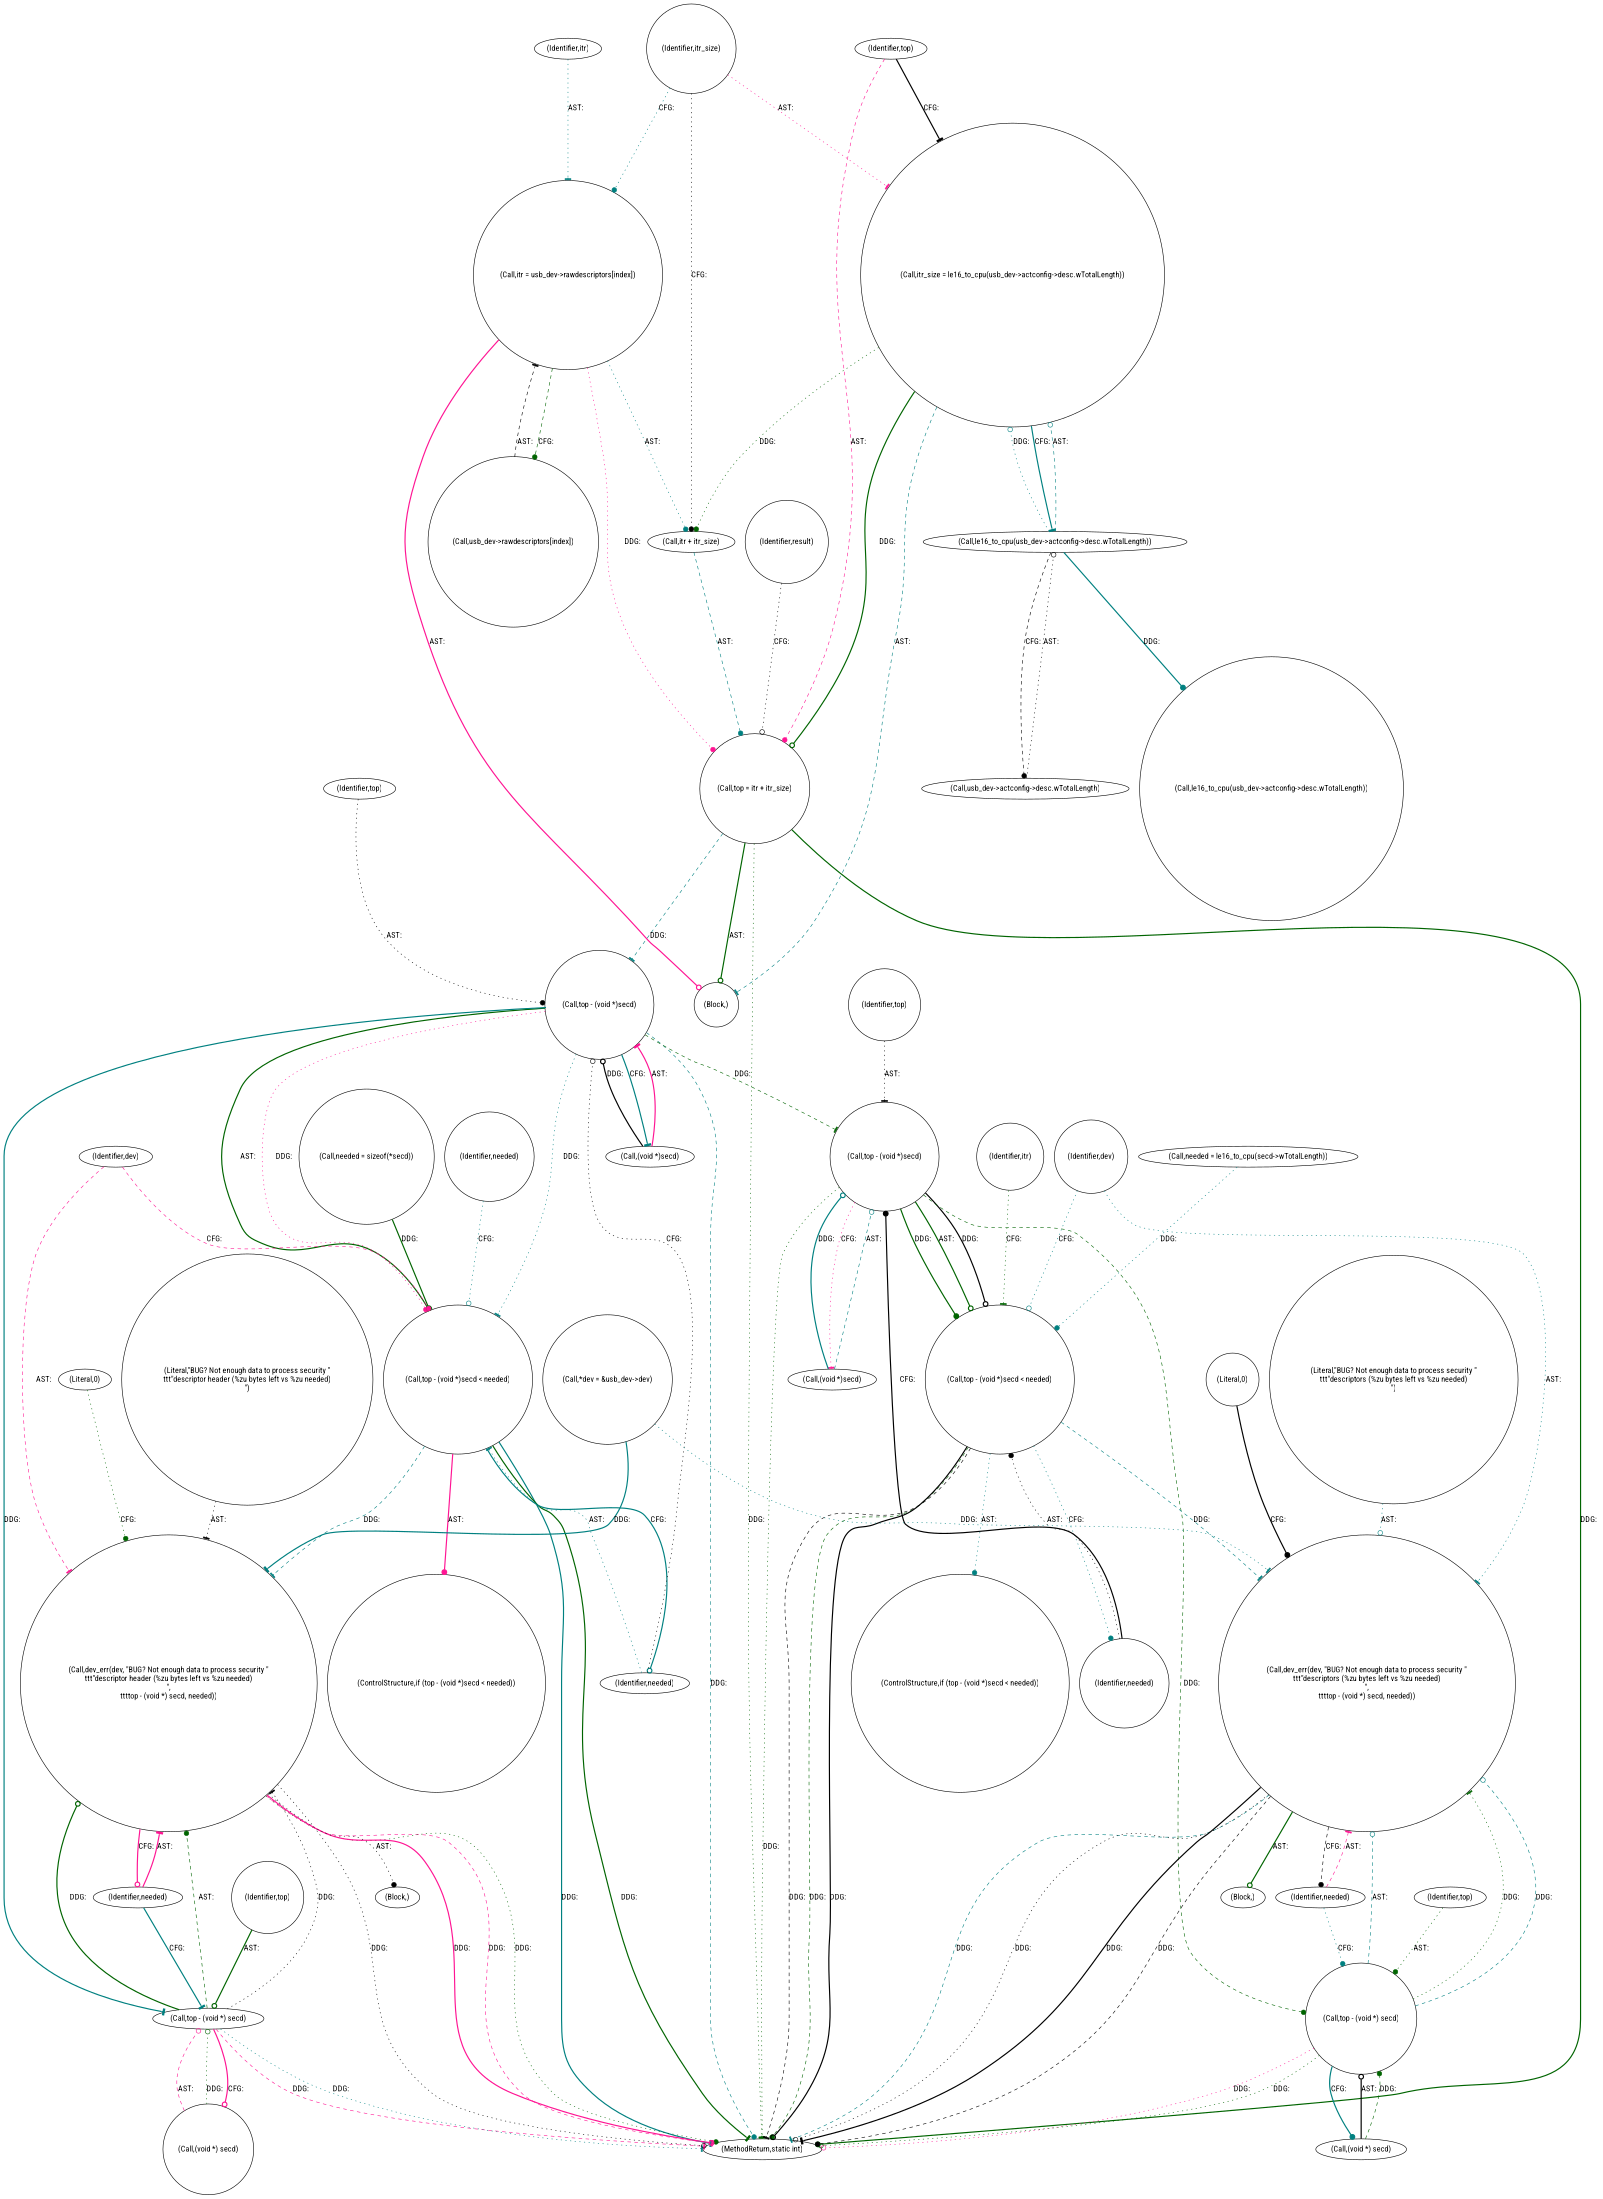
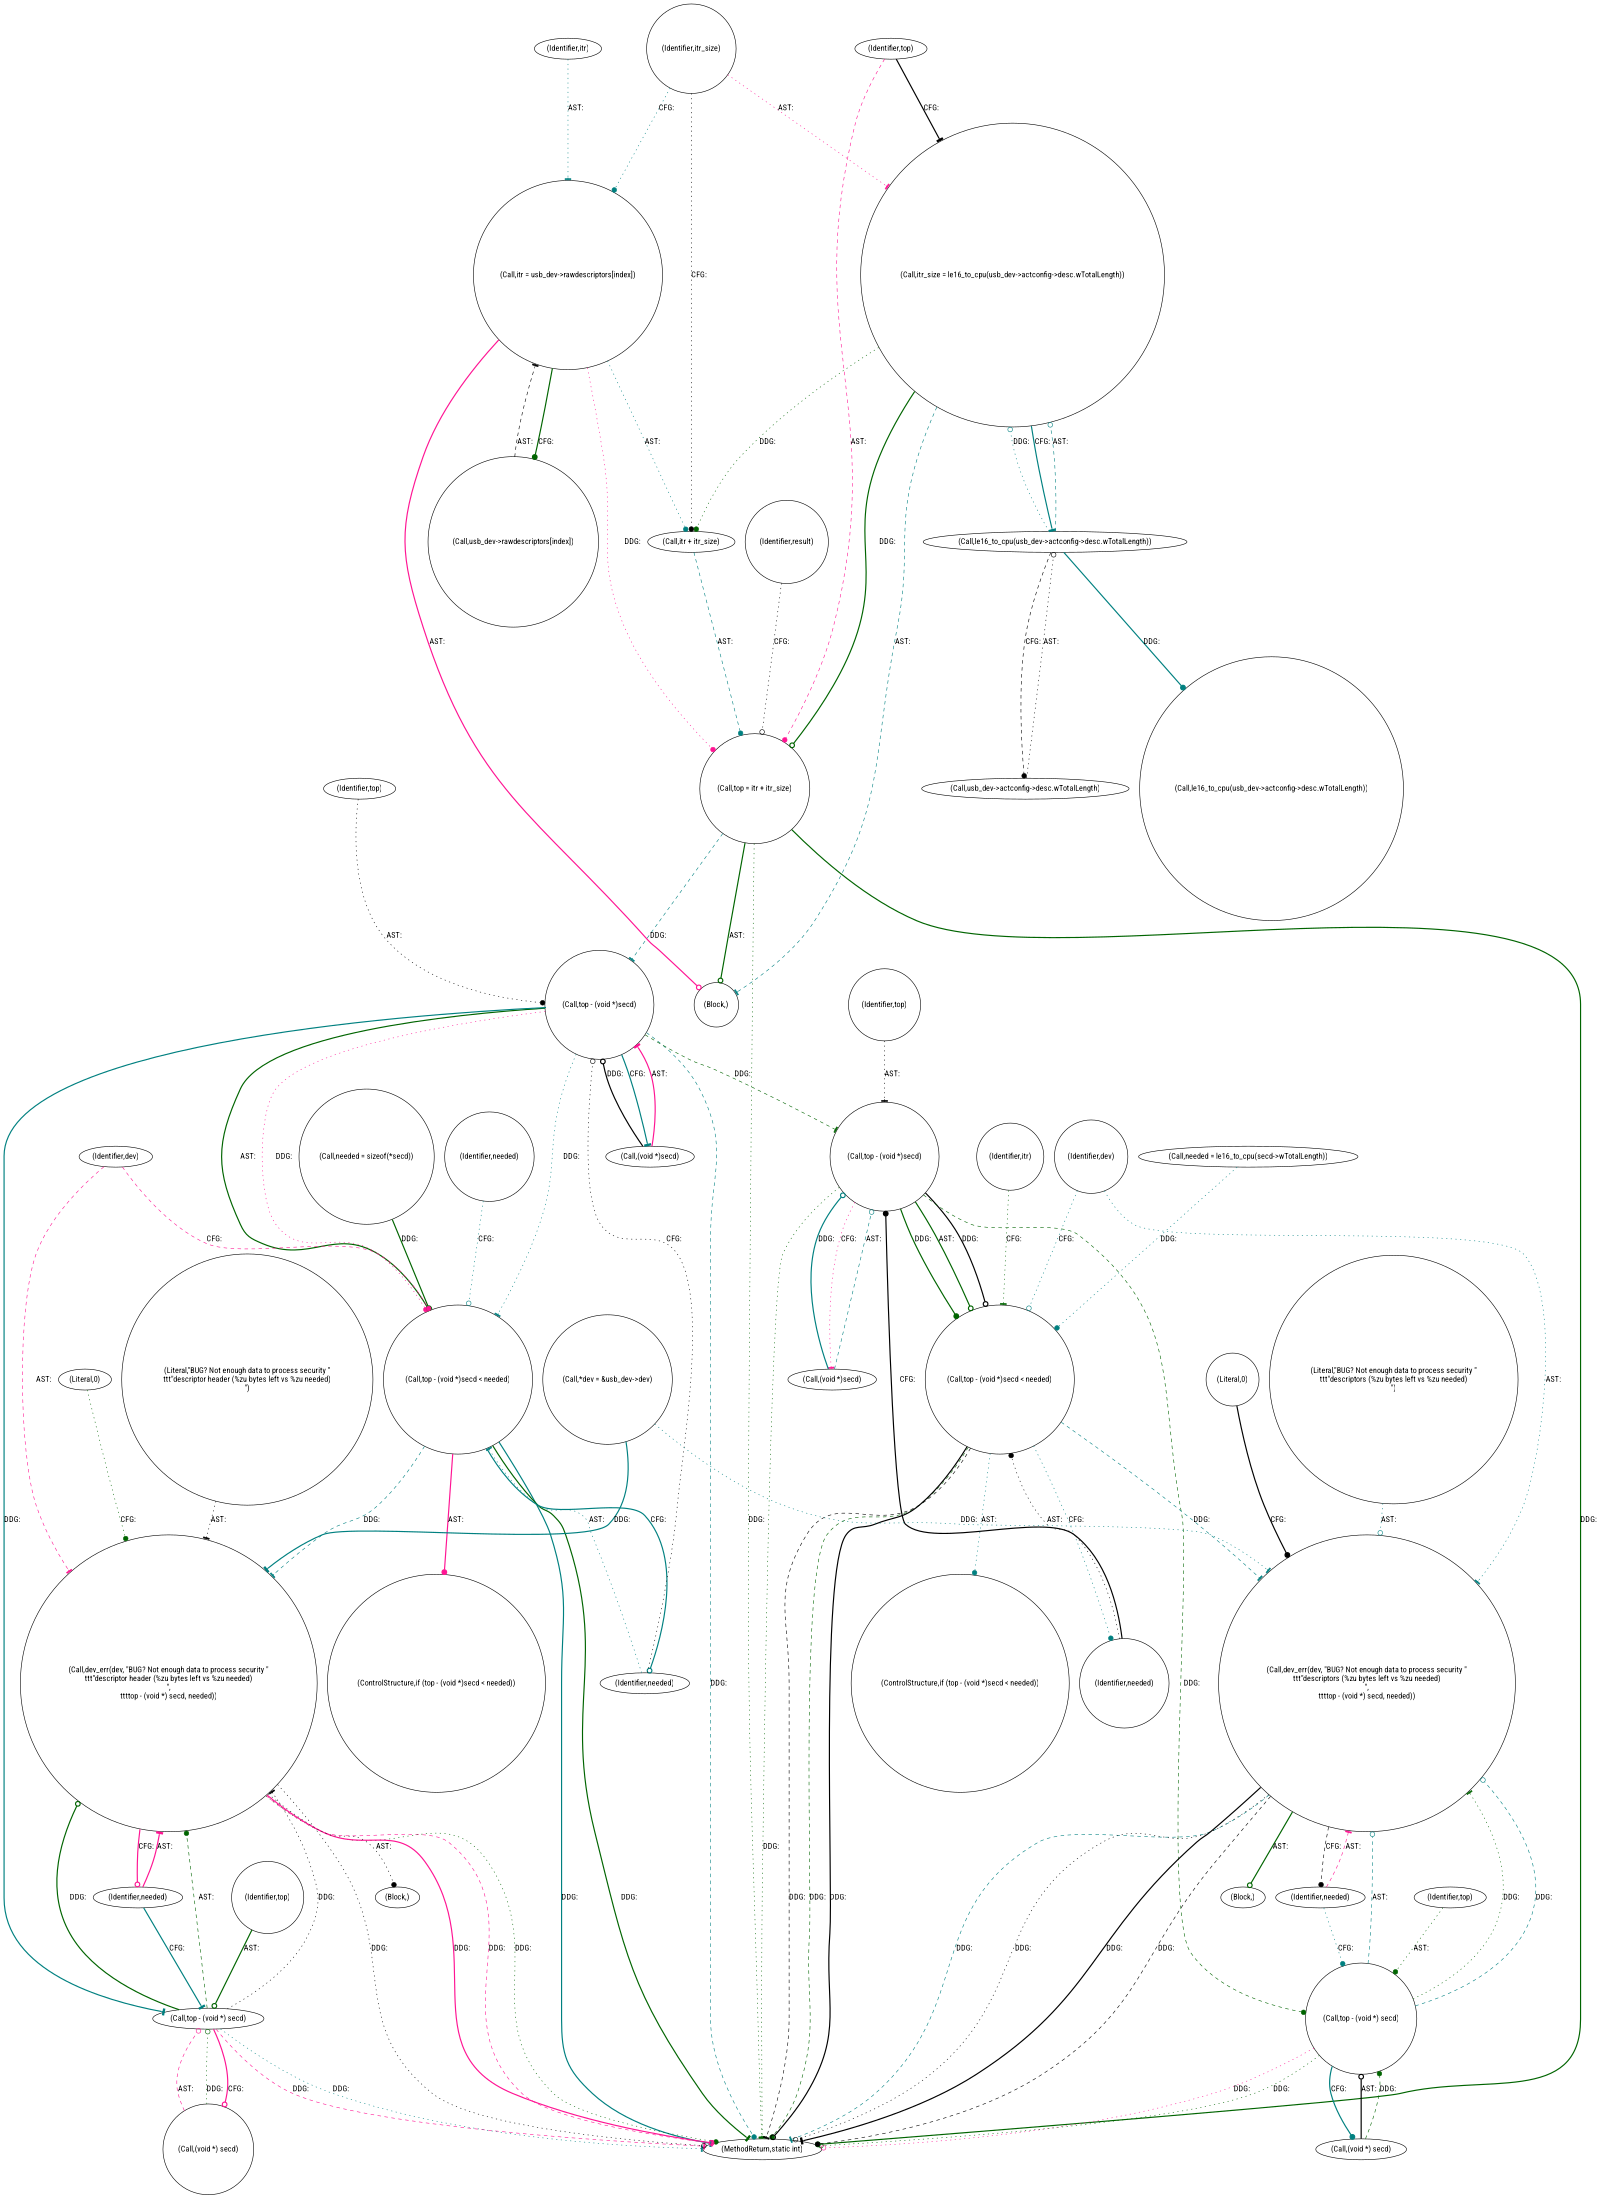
edge "(Call,itr = usb_dev->rawdescriptors[index])" -> "(Call,usb_dev->rawdescriptors[index])": style dashed -> bold
